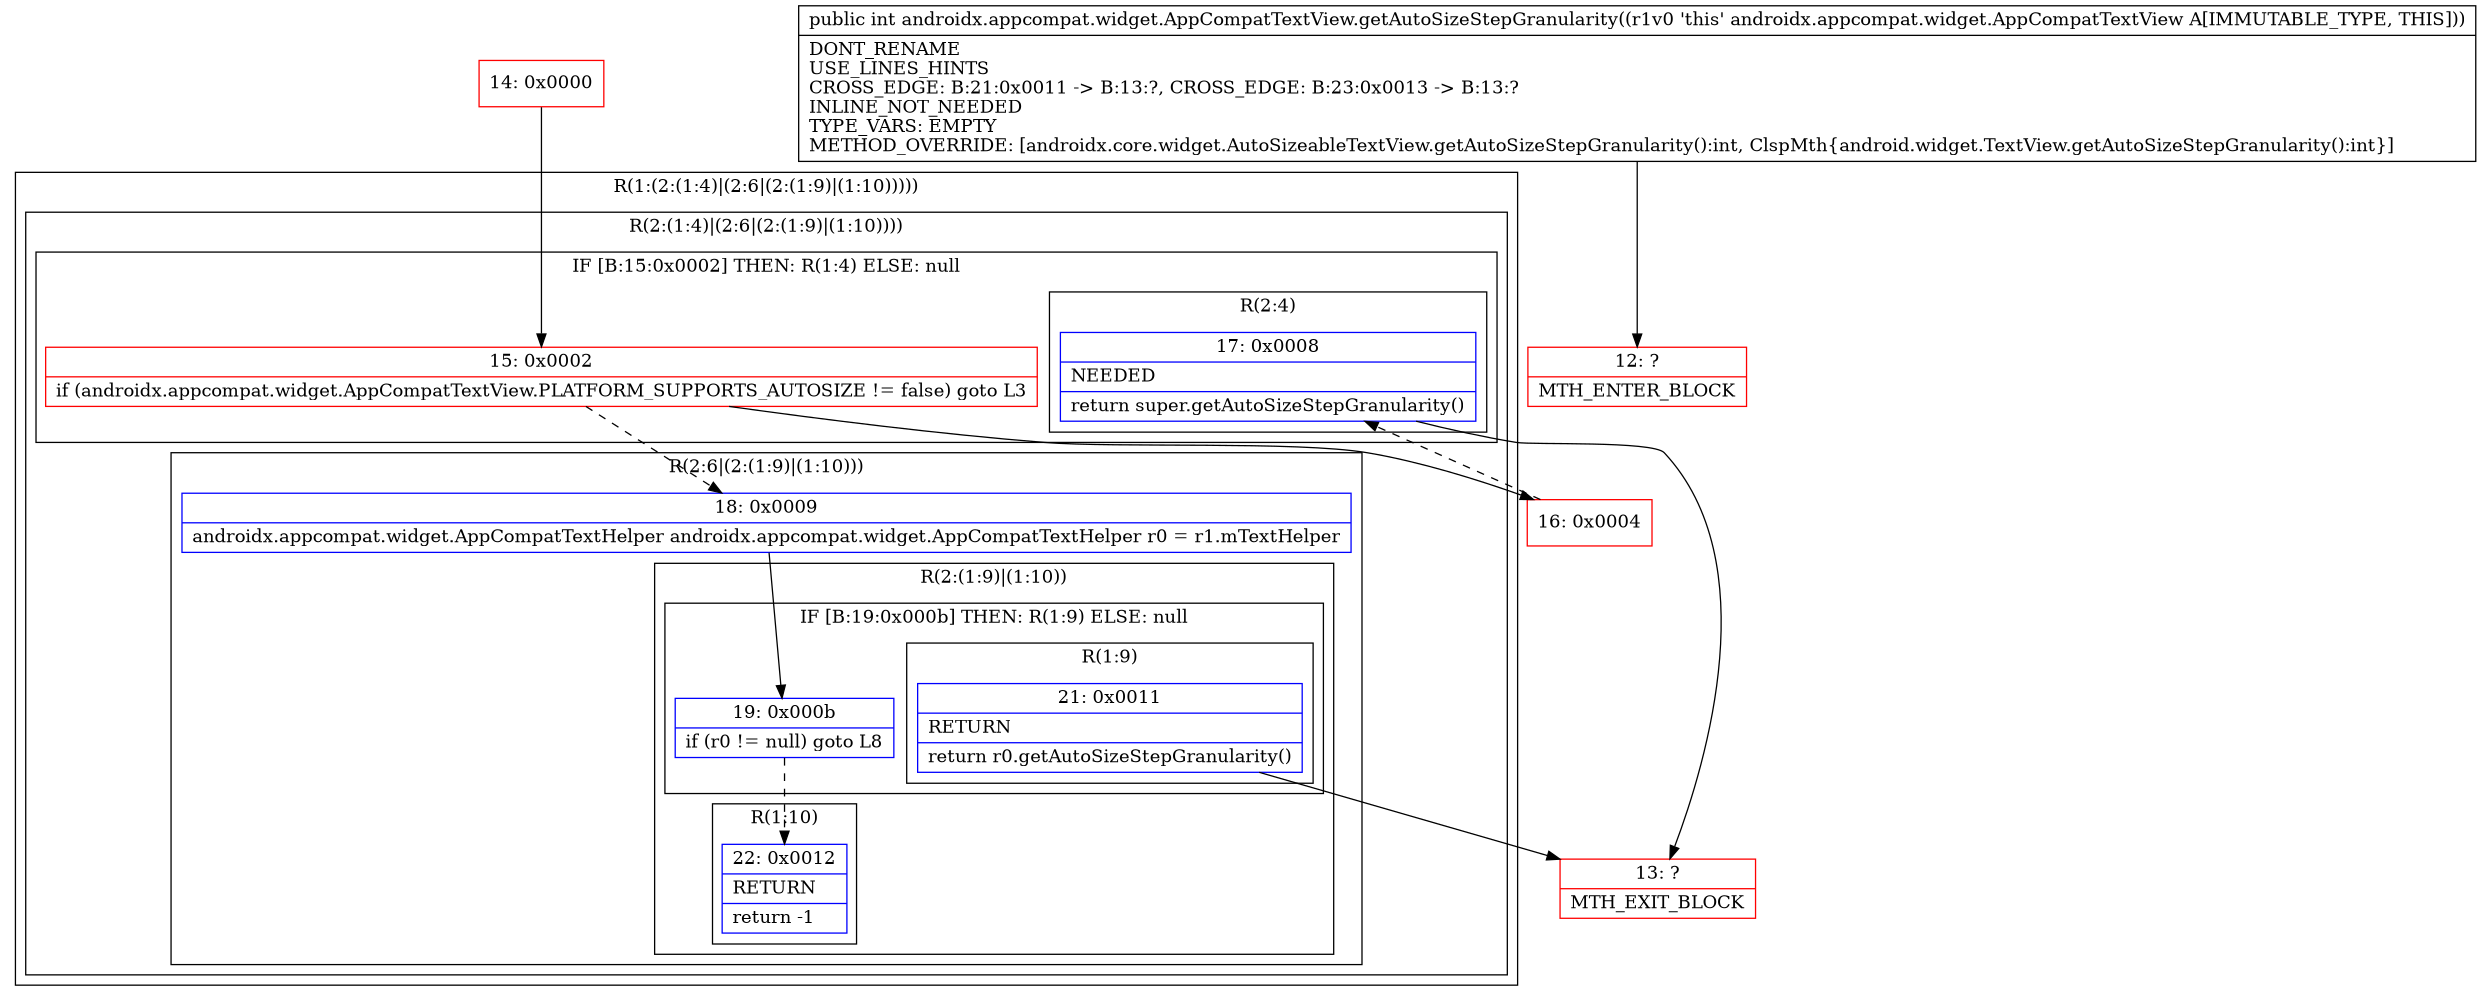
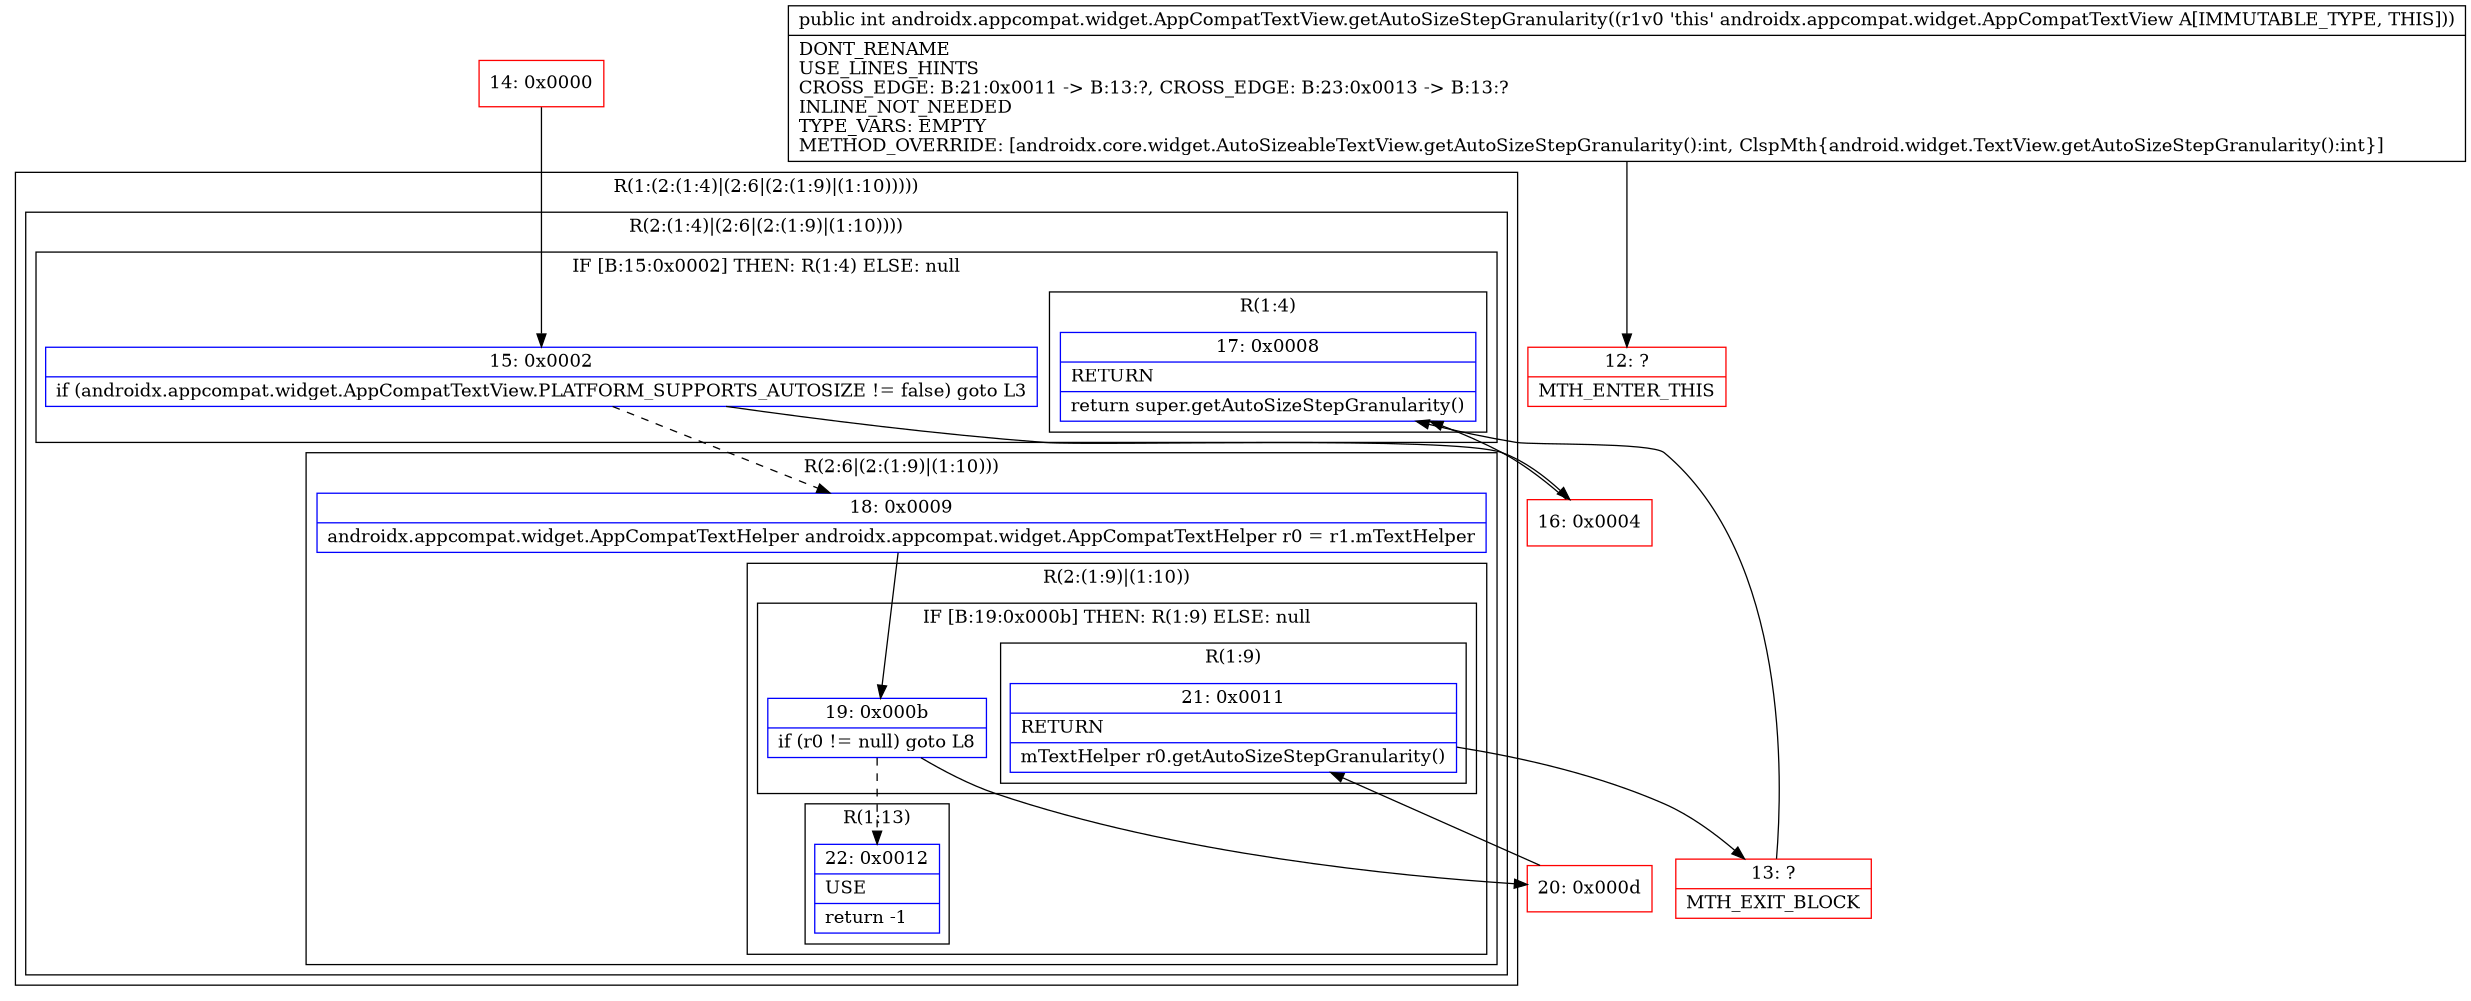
cluster "R(2:4)": label "R(2:4)" -> "R(1:4)"
node "17: 0x0008": text "NEEDED" -> "RETURN"
node "15: 0x0002": color red -> blue
node "12: ?": text "MTH_ENTER_BLOCK" -> "MTH_ENTER_THIS"
edge "16: 0x0004" -> "17: 0x0008": style dashed -> solid
edge "17: 0x0008" -> "13: ?": reversed
node "21: 0x0011": text "return r0.getAutoSizeStepGranularity()" -> "mTextHelper r0.getAutoSizeStepGranularity()"
cluster "R(1:10)": label "R(1:10)" -> "R(1:13)"
node "22: 0x0012": text "RETURN" -> "USE"
node "20: 0x000d": added
